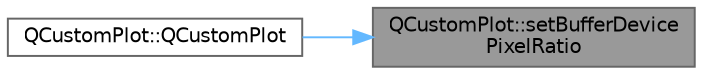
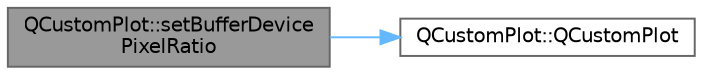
edge "QCustomPlot::QCustomPlot" -> "QCustomPlot::setBufferDevice PixelRatio": reversed
